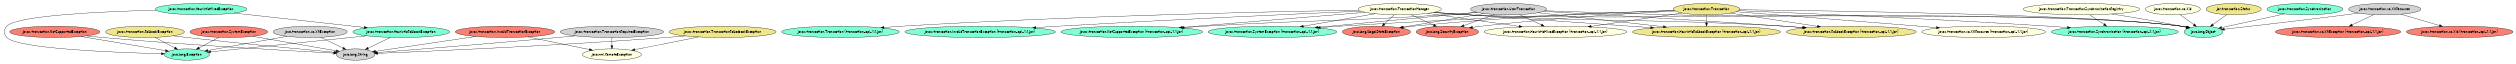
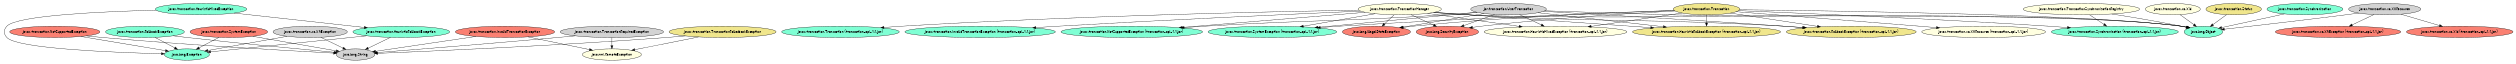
node "javax.transaction.UserTransaction": label "javax.transaction.UserTransaction" -> "jar.transaction.UserTransaction"
node "jar.transaction.Status": label "jar.transaction.Status" -> "javax.transaction.Status"
node "javax.transaction.RollbackException": fillcolor khaki -> aquamarine
node "java.transaction.xa.XAException": label "java.transaction.xa.XAException" -> "javax.transaction.xa.XAException"
